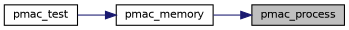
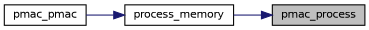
node "pmac_test": label "pmac_test" -> "pmac_pmac"
node "pmac_memory": label "pmac_memory" -> "process_memory"
